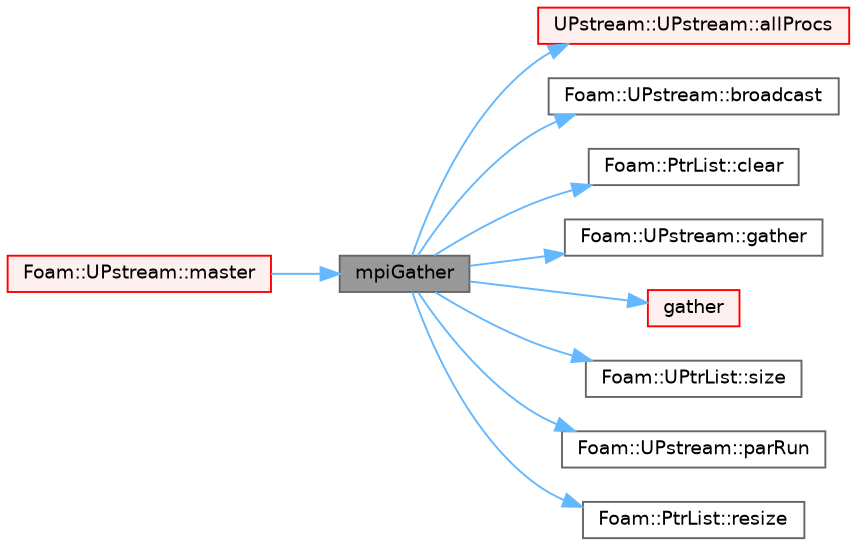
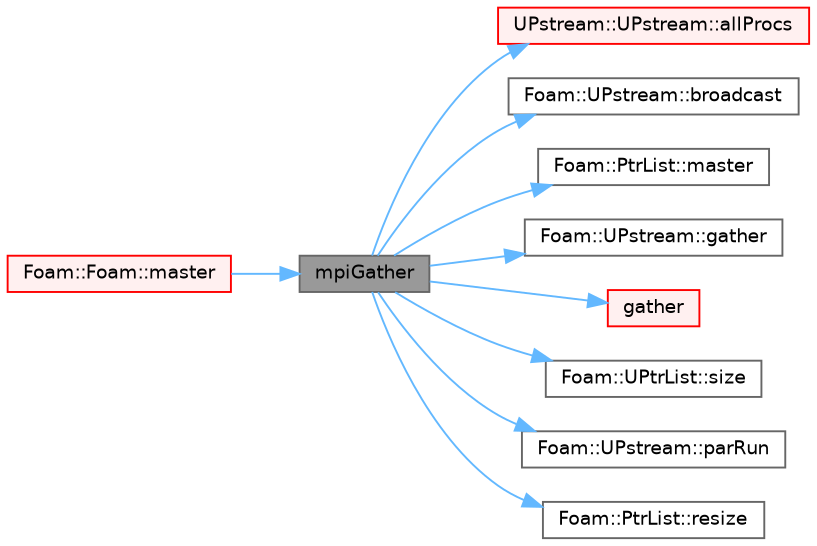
node "Foam::PtrList::clear": label "Foam::PtrList::clear" -> "Foam::PtrList::master"
node "Foam::UPstream::master": label "Foam::UPstream::master" -> "Foam::Foam::master"
